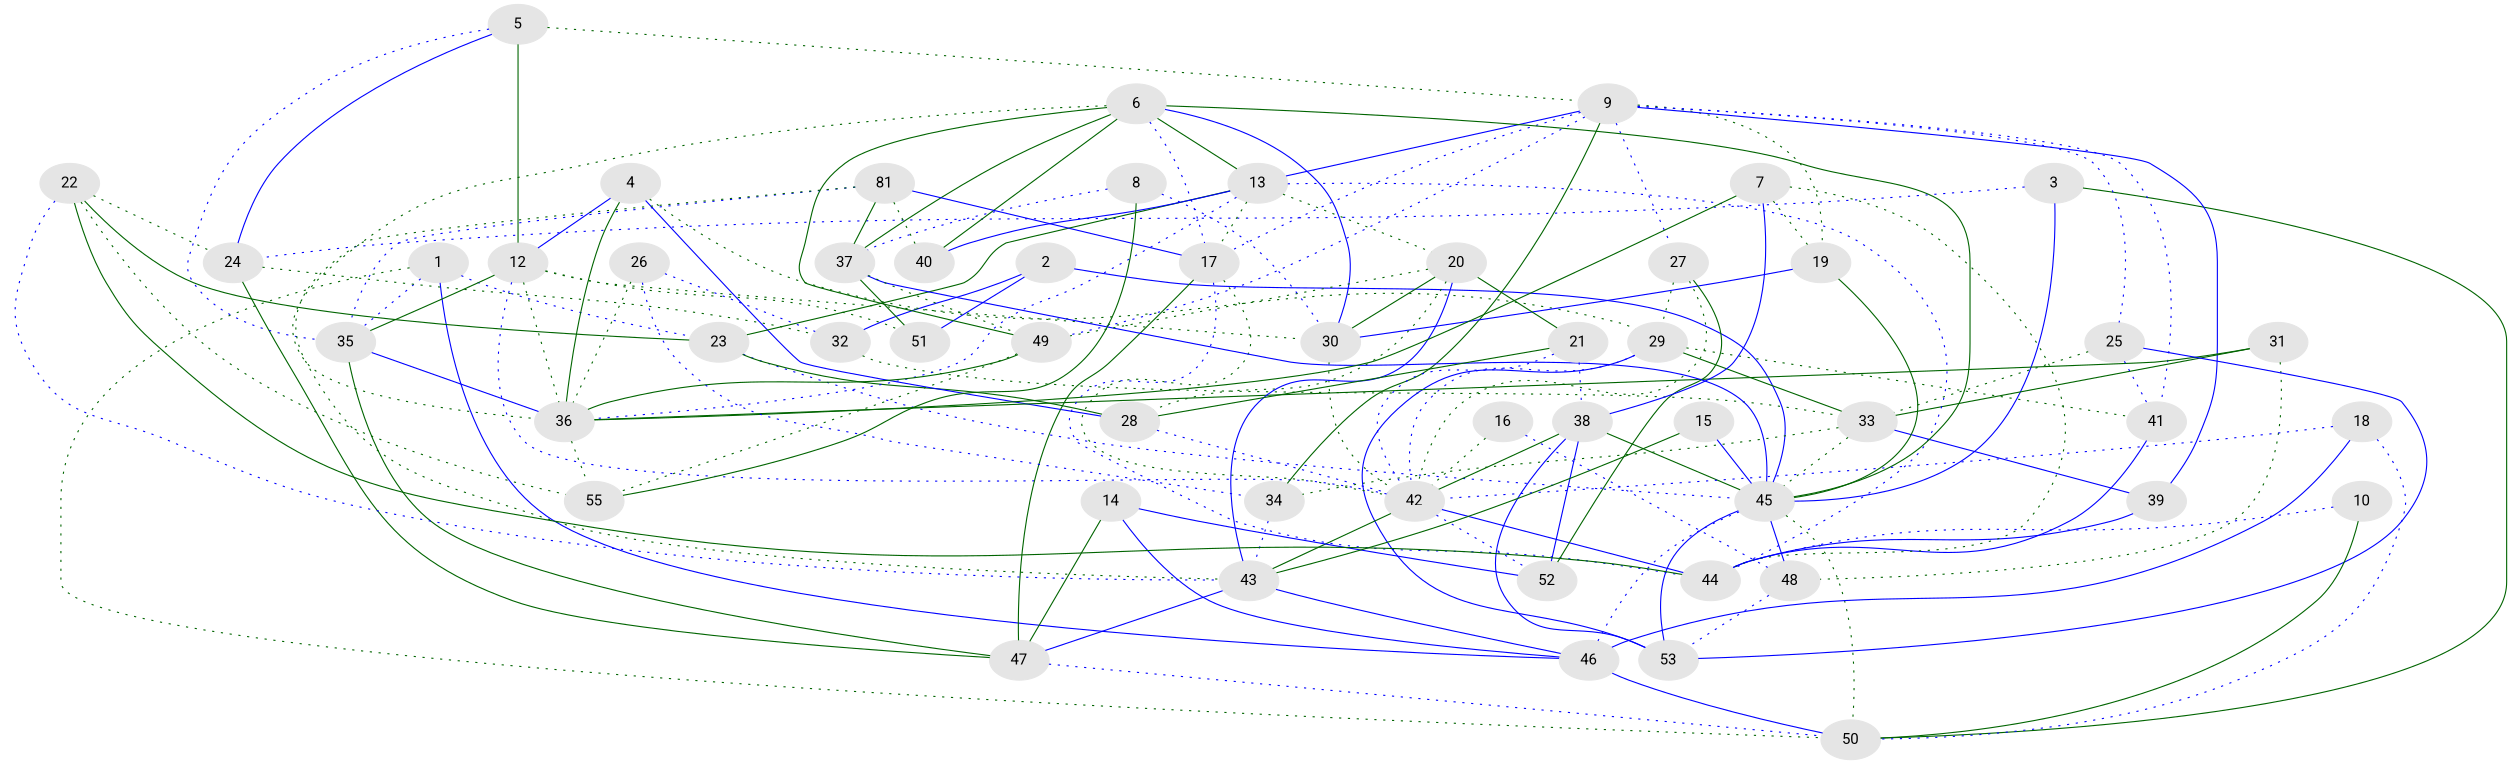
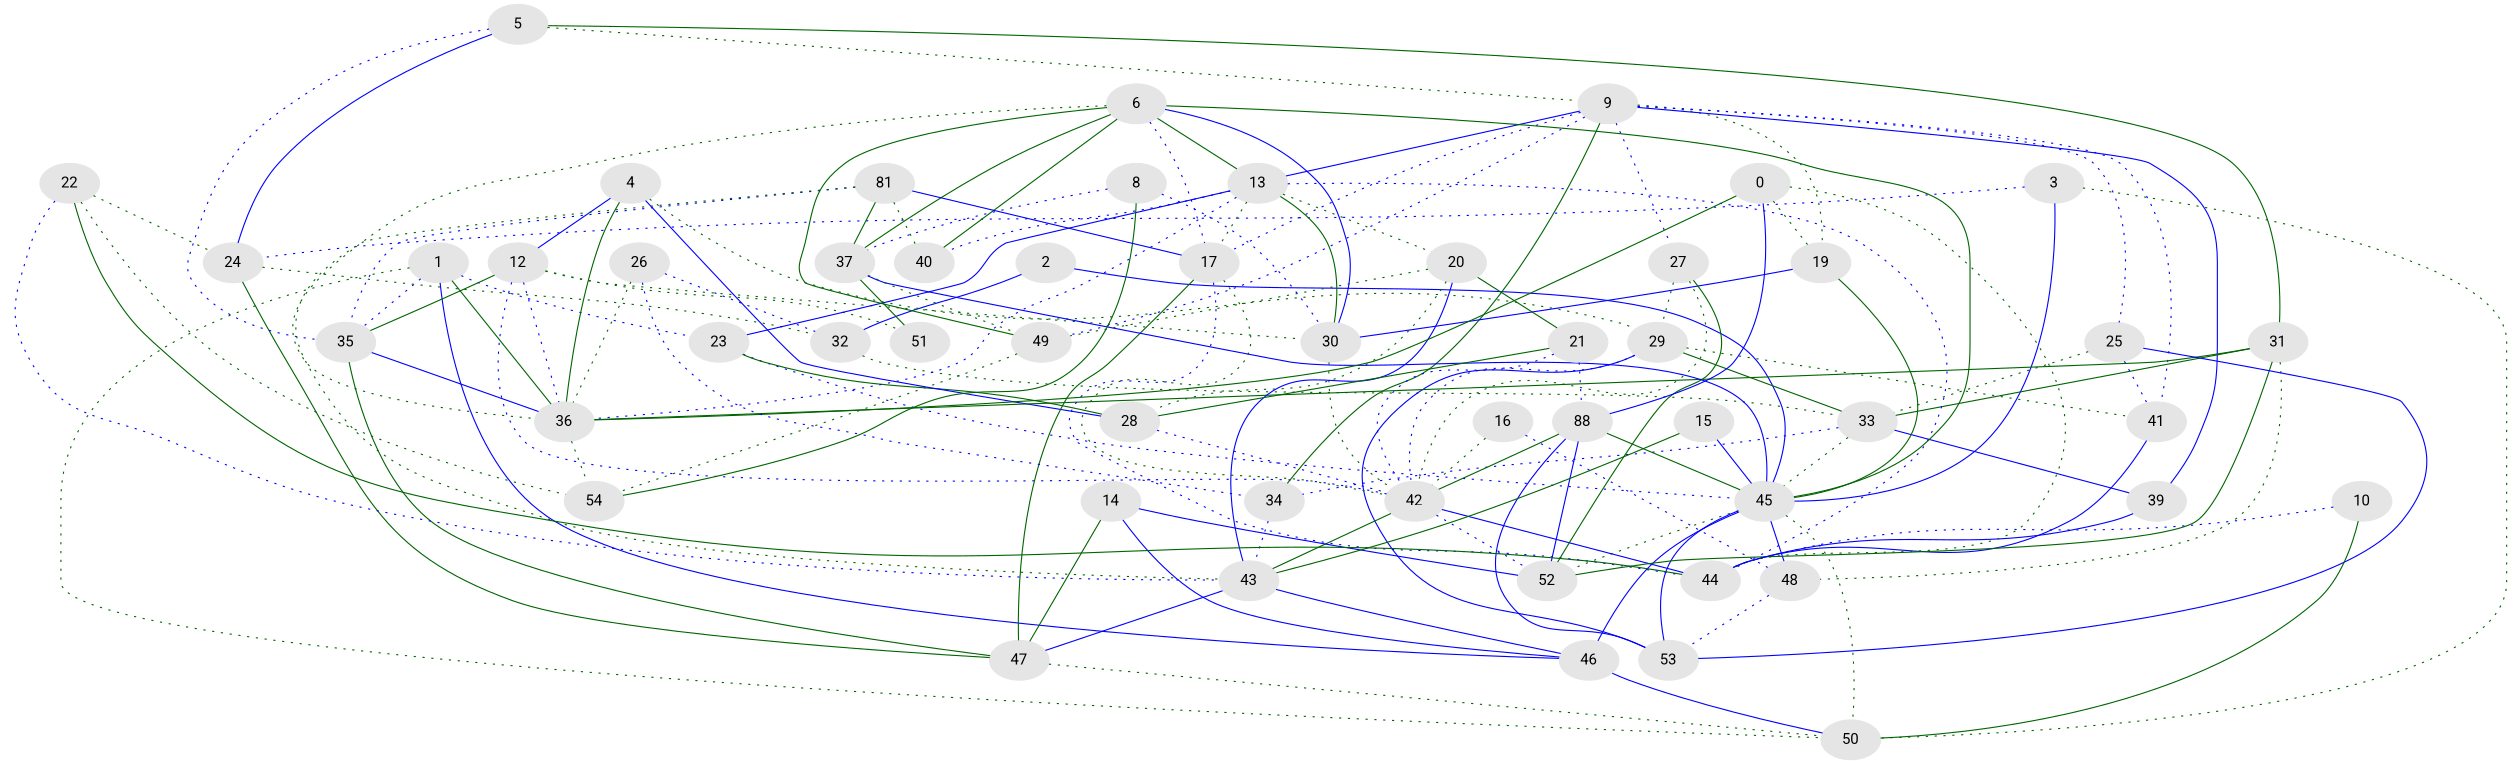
edge "5" -- "12": now "5" -- "31"
node "7": label "7" -> "0"
edge "13" -- "40": style solid -> dotted
edge "13" -- "23": color darkgreen -> blue
edge "2" -- "51": removed
edge "20" -- "30": now "13" -- "30"
edge "22" -- "23": removed
edge "12" -- "36": color darkgreen -> blue
edge "49" -- "36": now "1" -- "36"
node "38": label "38" -> "88"
node "18": removed
edge "33" -- "34": color darkgreen -> blue
node "55": label "55" -> "54"
edge "45" -- "52": added
edge "31" -- "52": added
edge "45" -- "46": style dotted -> solid
edge "3" -- "50": style solid -> dotted
edge "47" -- "50": color blue -> darkgreen
